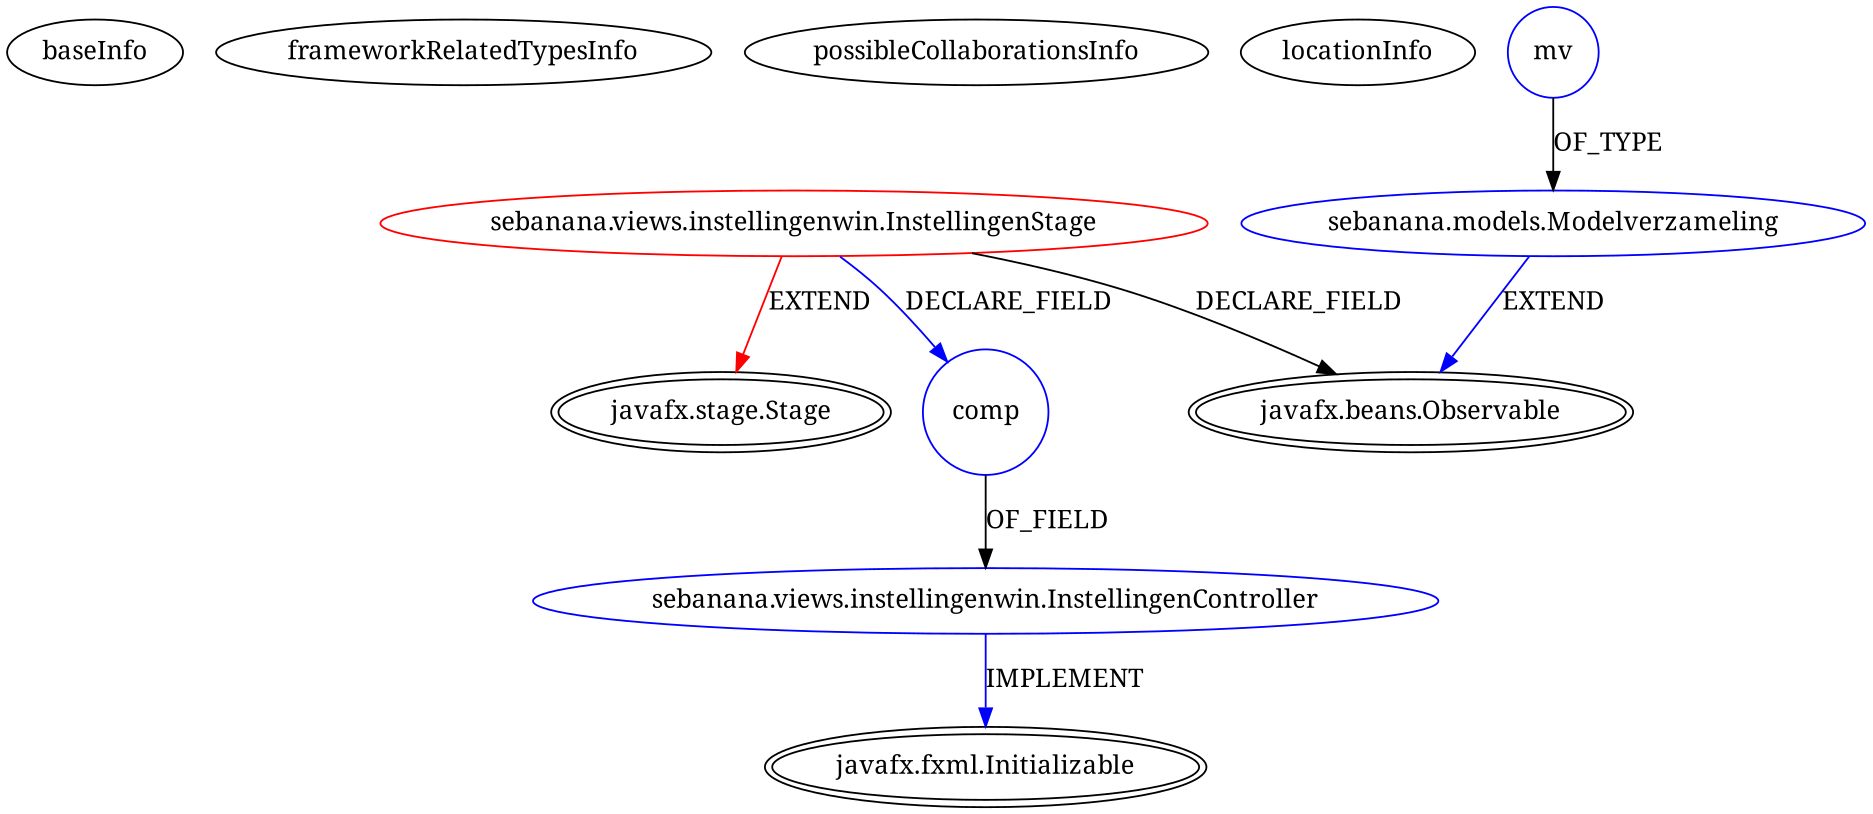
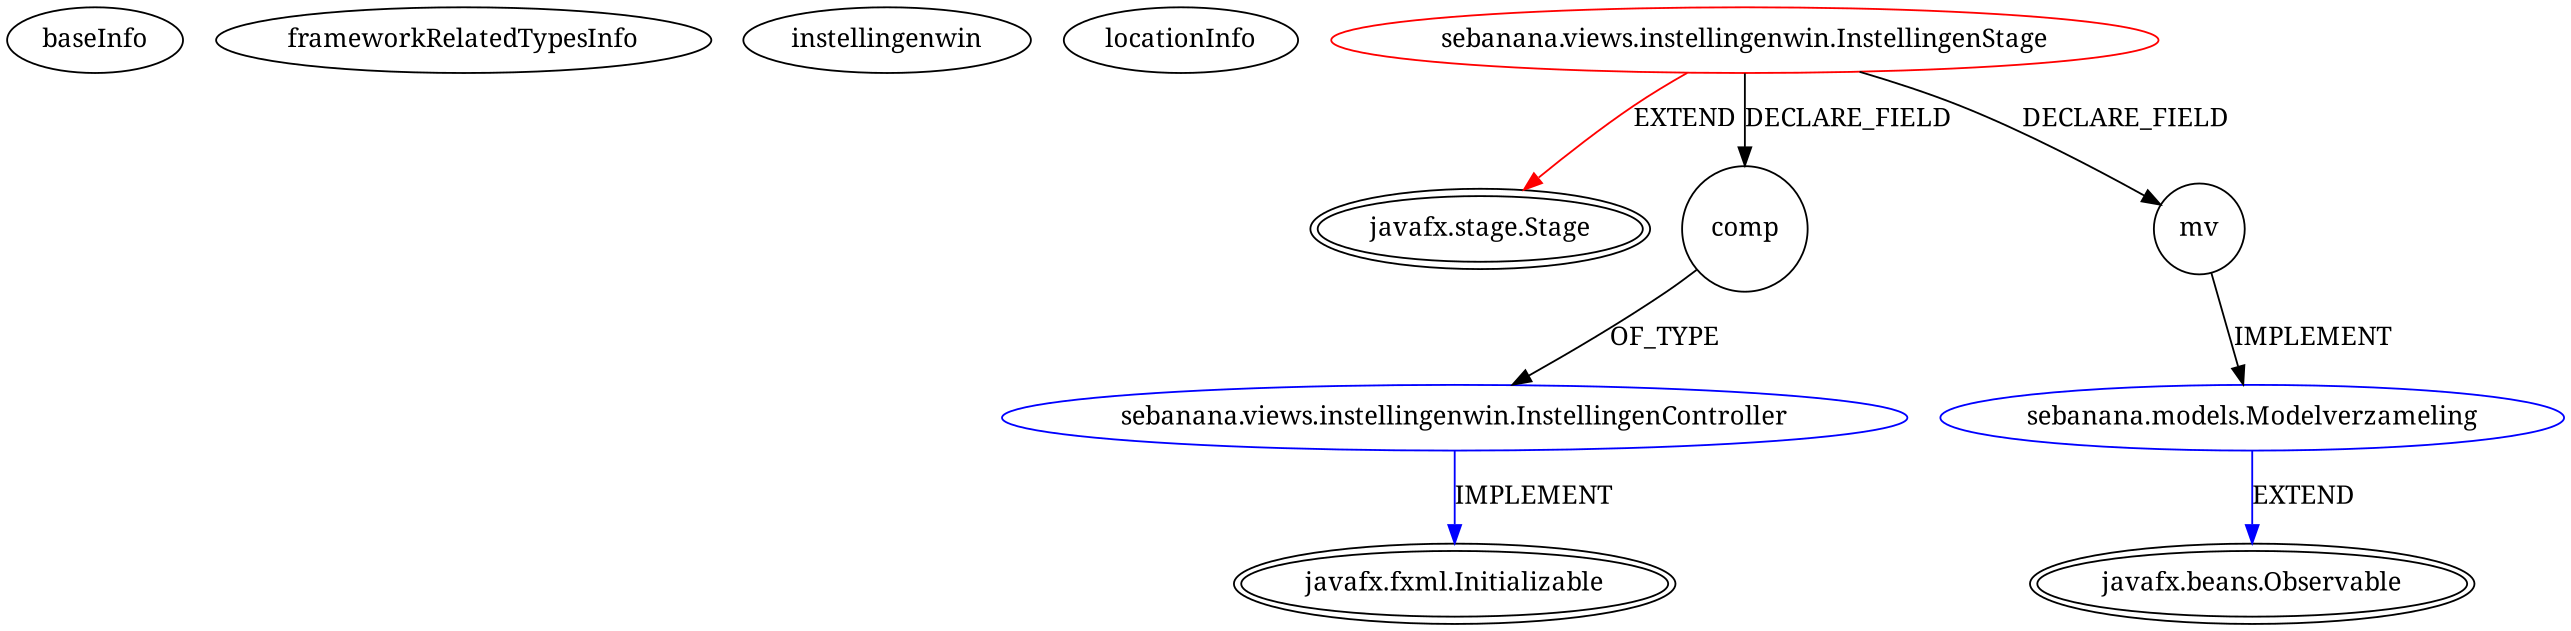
node "possibleCollaborationsInfo": label "possibleCollaborationsInfo" -> "instellingenwin"
node "mv": color blue -> black
edge "mv" -> "sebanana.models.Modelverzameling": label "OF_TYPE" -> "IMPLEMENT"
edge "sebanana.views.instellingenwin.InstellingenStage" -> "javafx.beans.Observable": now "sebanana.views.instellingenwin.InstellingenStage" -> "mv"
edge "sebanana.views.instellingenwin.InstellingenStage" -> "comp": color blue -> black
node "comp": color blue -> black
edge "comp" -> "sebanana.views.instellingenwin.InstellingenController": label "OF_FIELD" -> "OF_TYPE"
